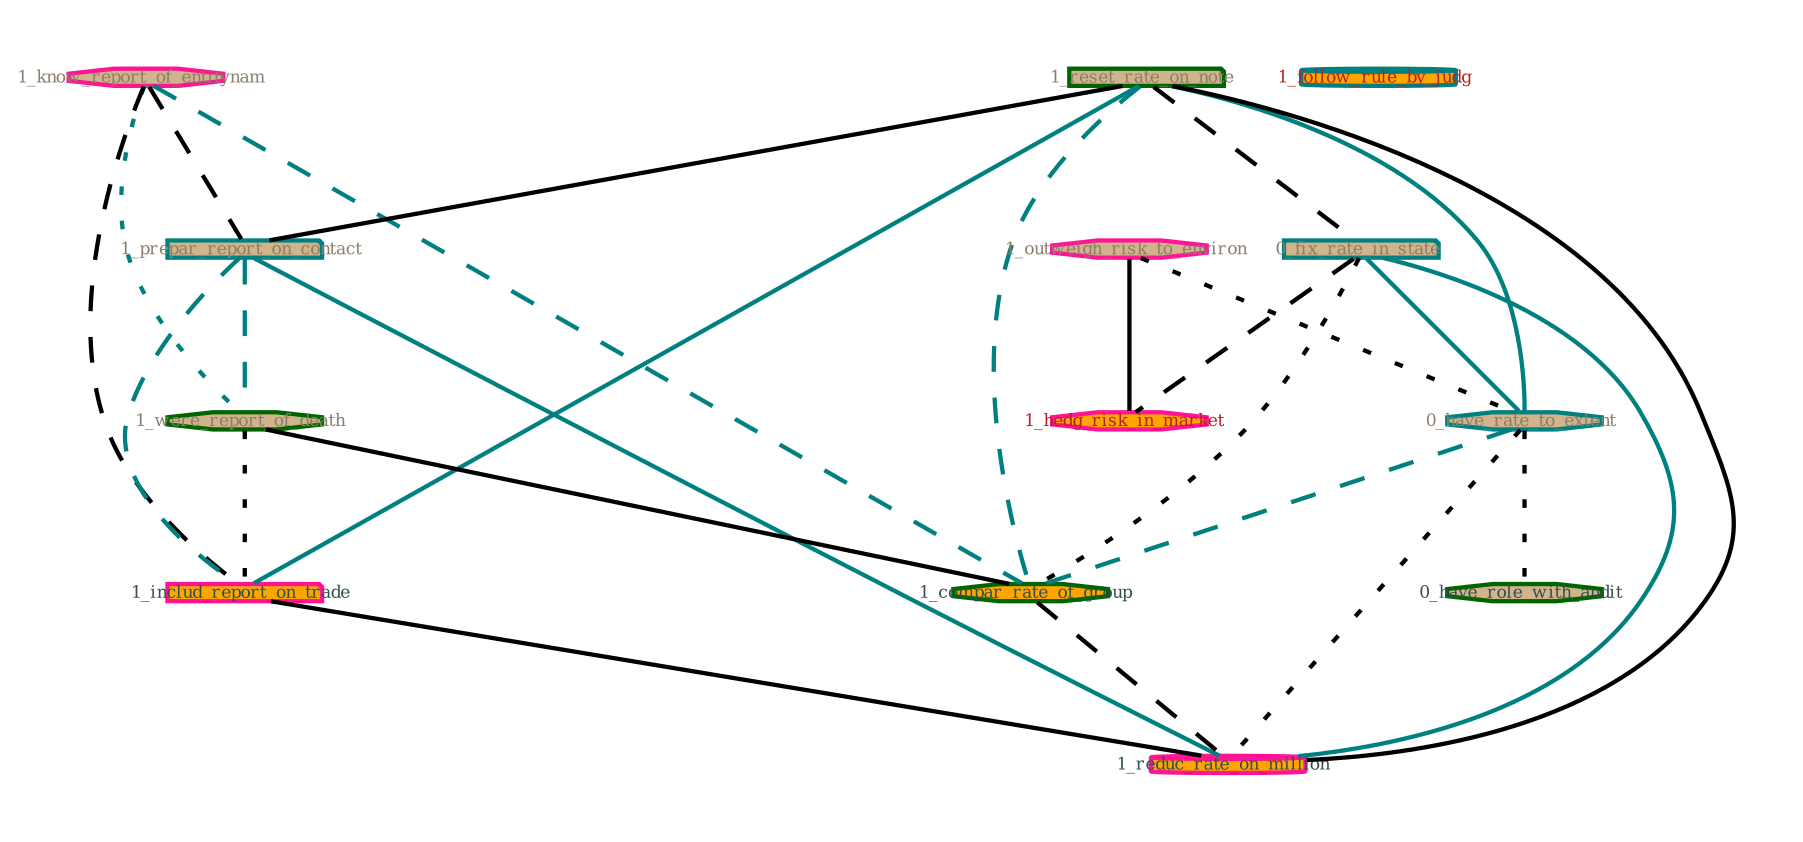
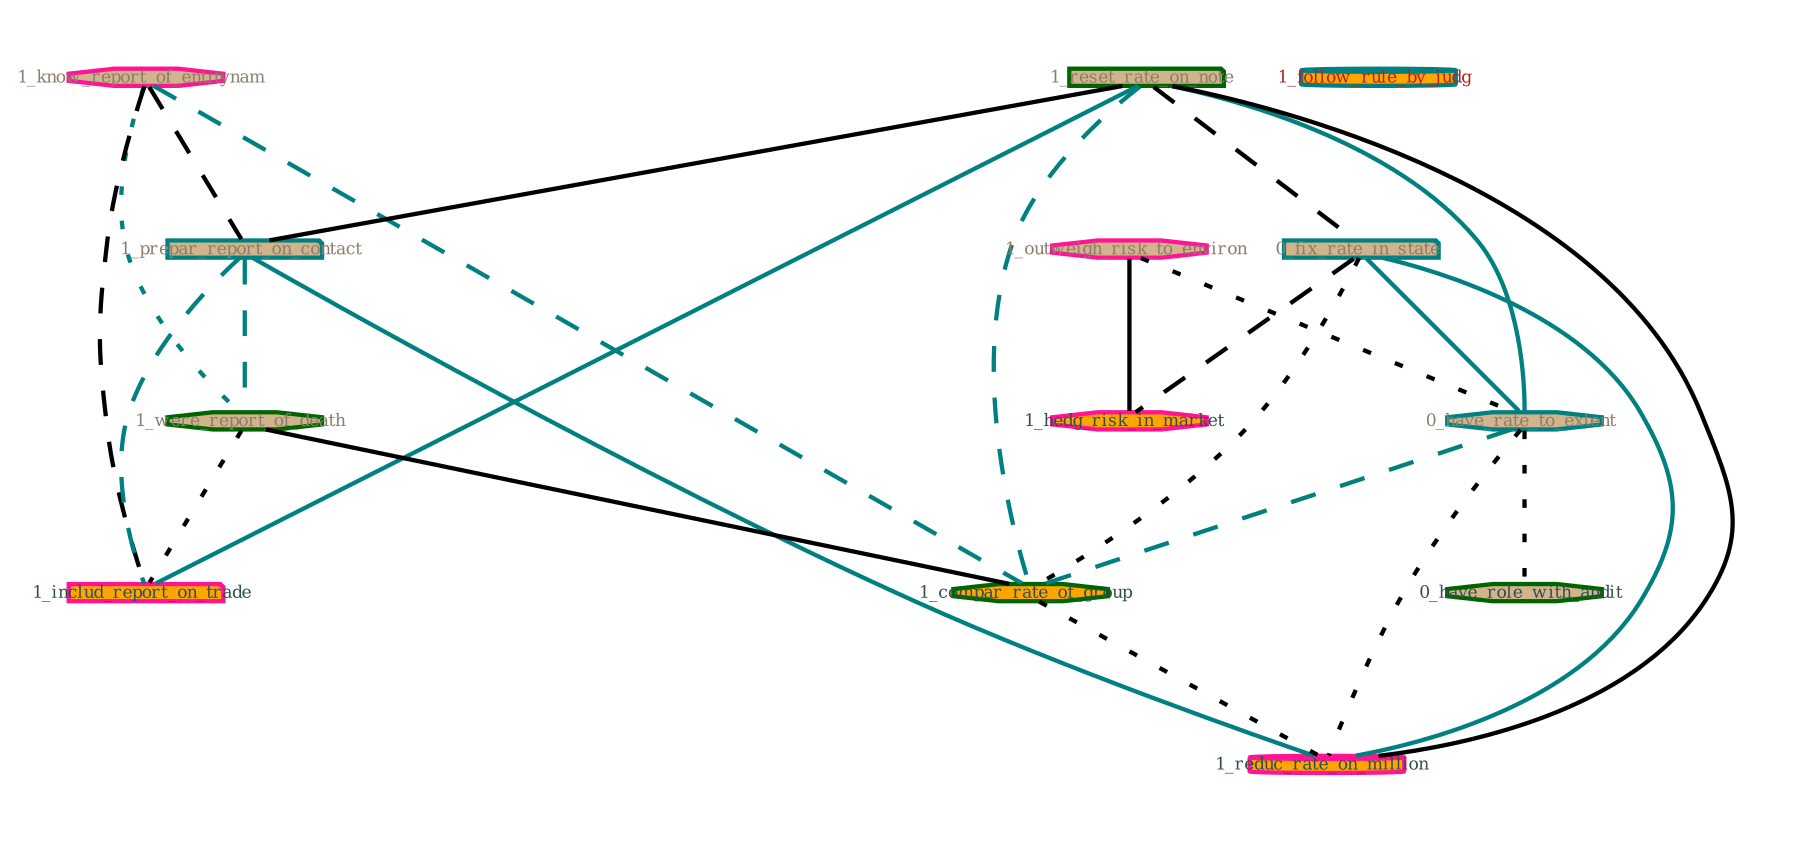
node "1_hedg_risk_in_market": fontcolor #b22222 -> #2f4f4f
edge "1_includ_report_on_trade" -- "1_reduc_rate_on_million": removed
edge "1_compar_rate_of_group" -- "1_reduc_rate_on_million": style dashed -> dotted
